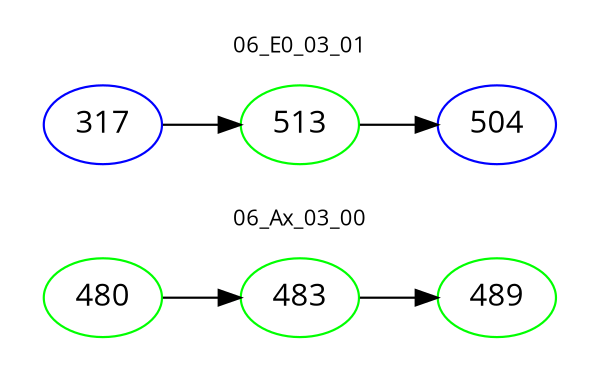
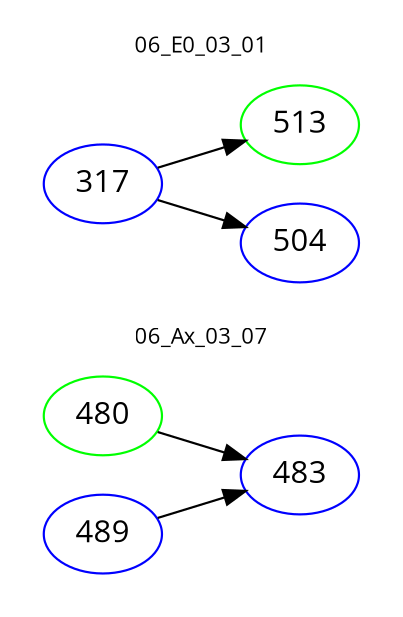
edge "513" -> "504": now "317" -> "504"
cluster "06_Ax_03_00": label "06_Ax_03_00" -> "06_Ax_03_07"
node "483": color green -> blue
edge "483" -> "489": reversed
node "489": color green -> blue
